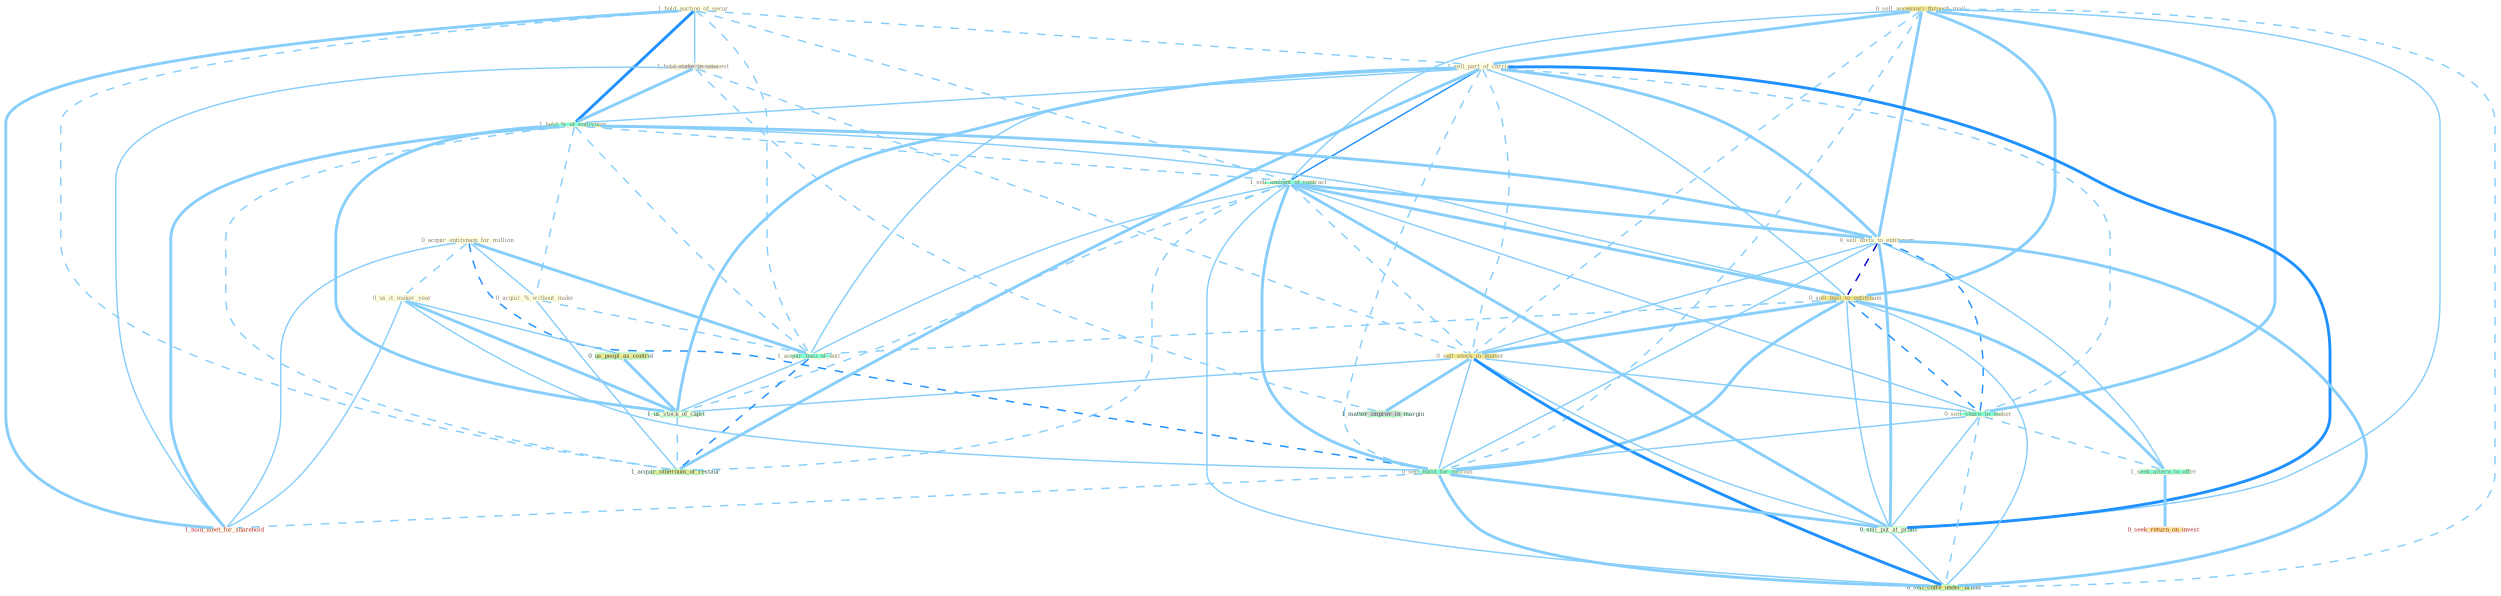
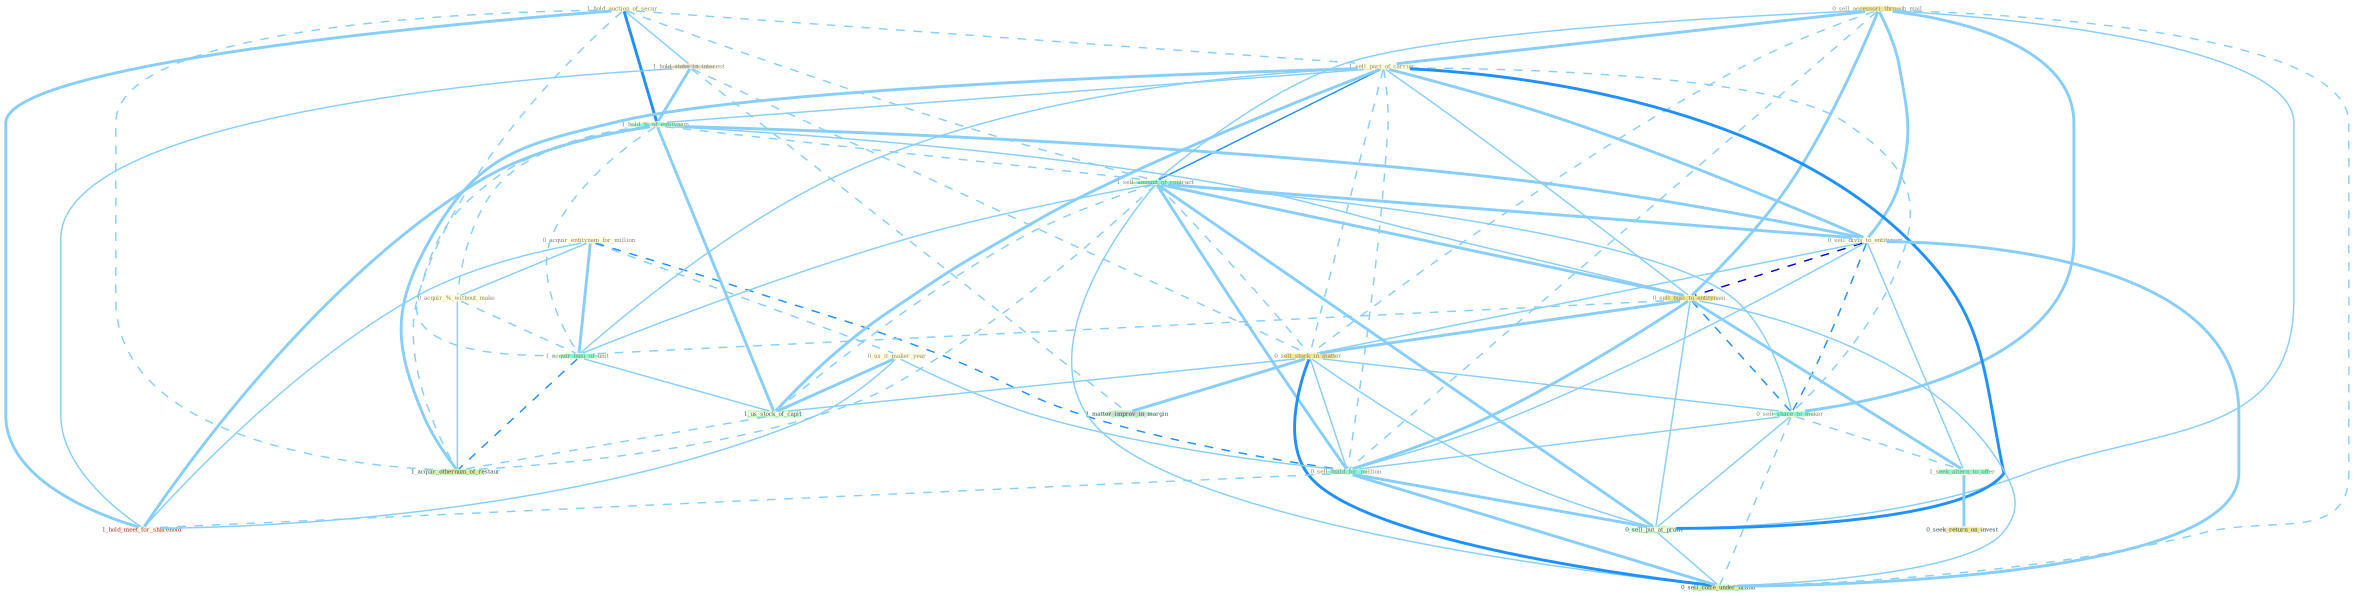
node "0_us_peopl_as_control": removed
edge "0_sell_divis_to_entitynam" -- "0_sell_put_at_profit": removed
node "1_us_stock_of_capit": shape hexagon -> note
node "0_seek_return_on_invest": fontcolor #b22222 -> #2f4f4f
